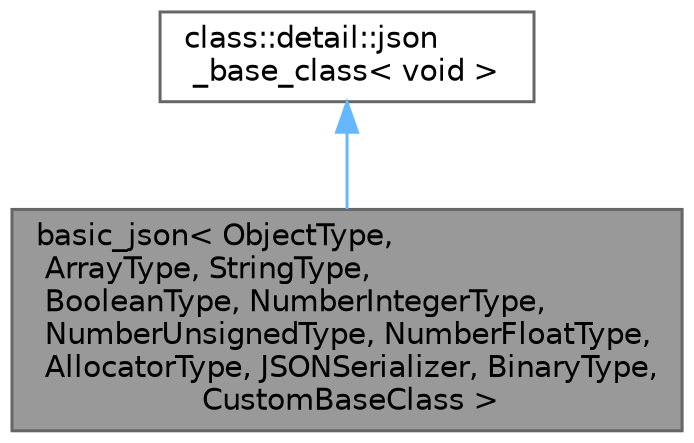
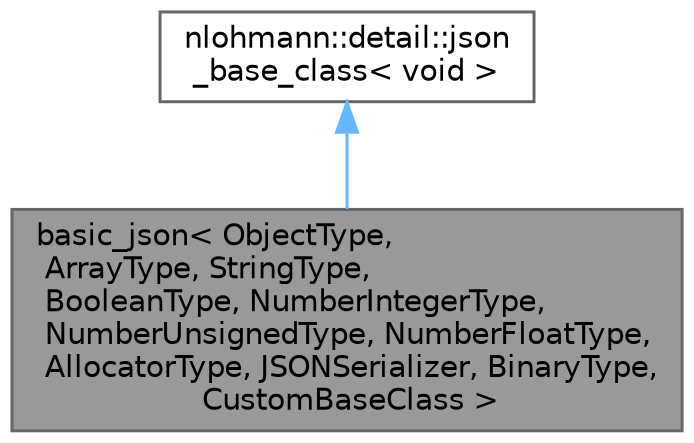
node "class::detail::json _base_class< void >": label "class::detail::json _base_class< void >" -> "nlohmann::detail::json _base_class< void >"
